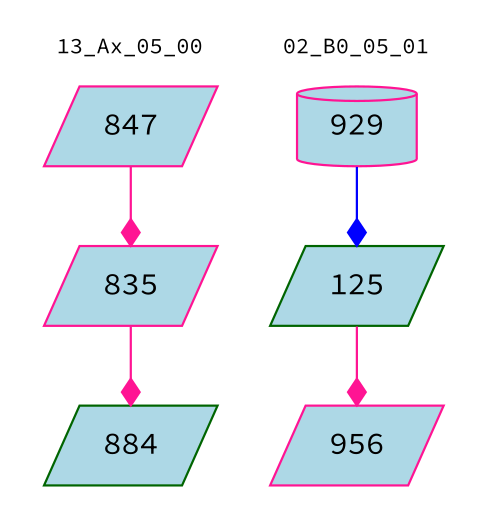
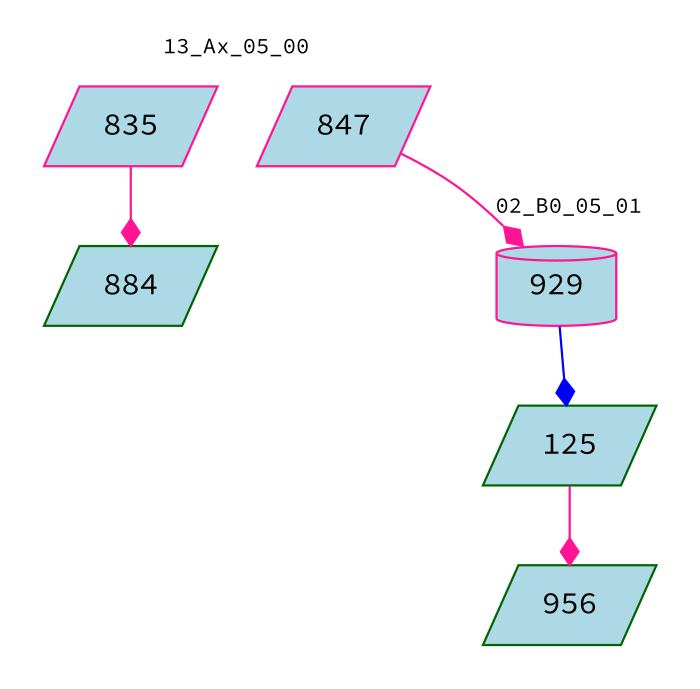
edge "847" -> "835": now "847" -> "929"
node "956": color deeppink -> darkgreen
